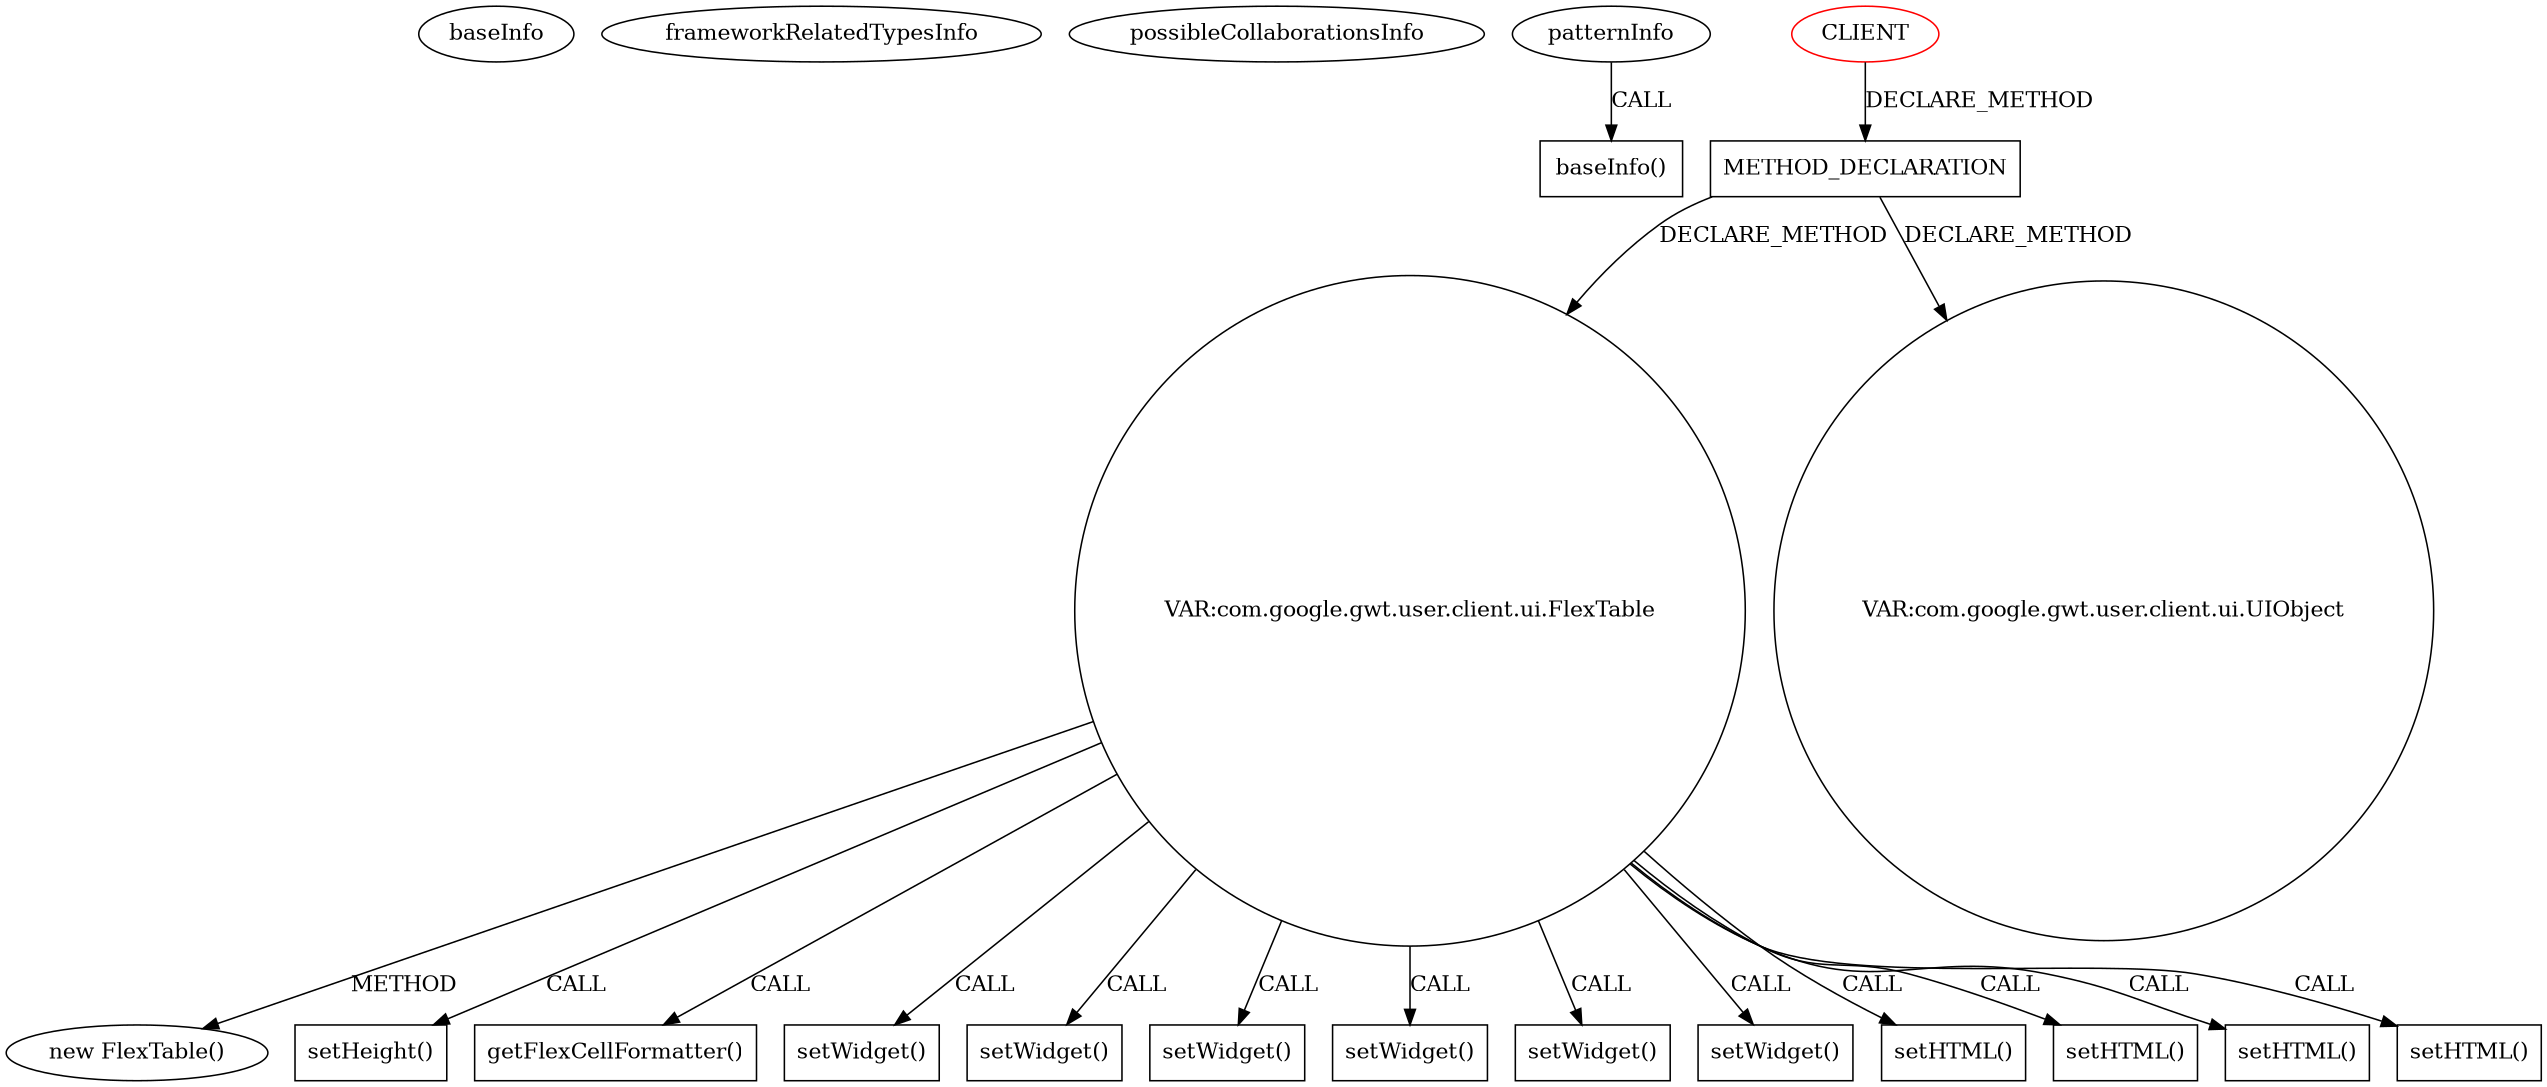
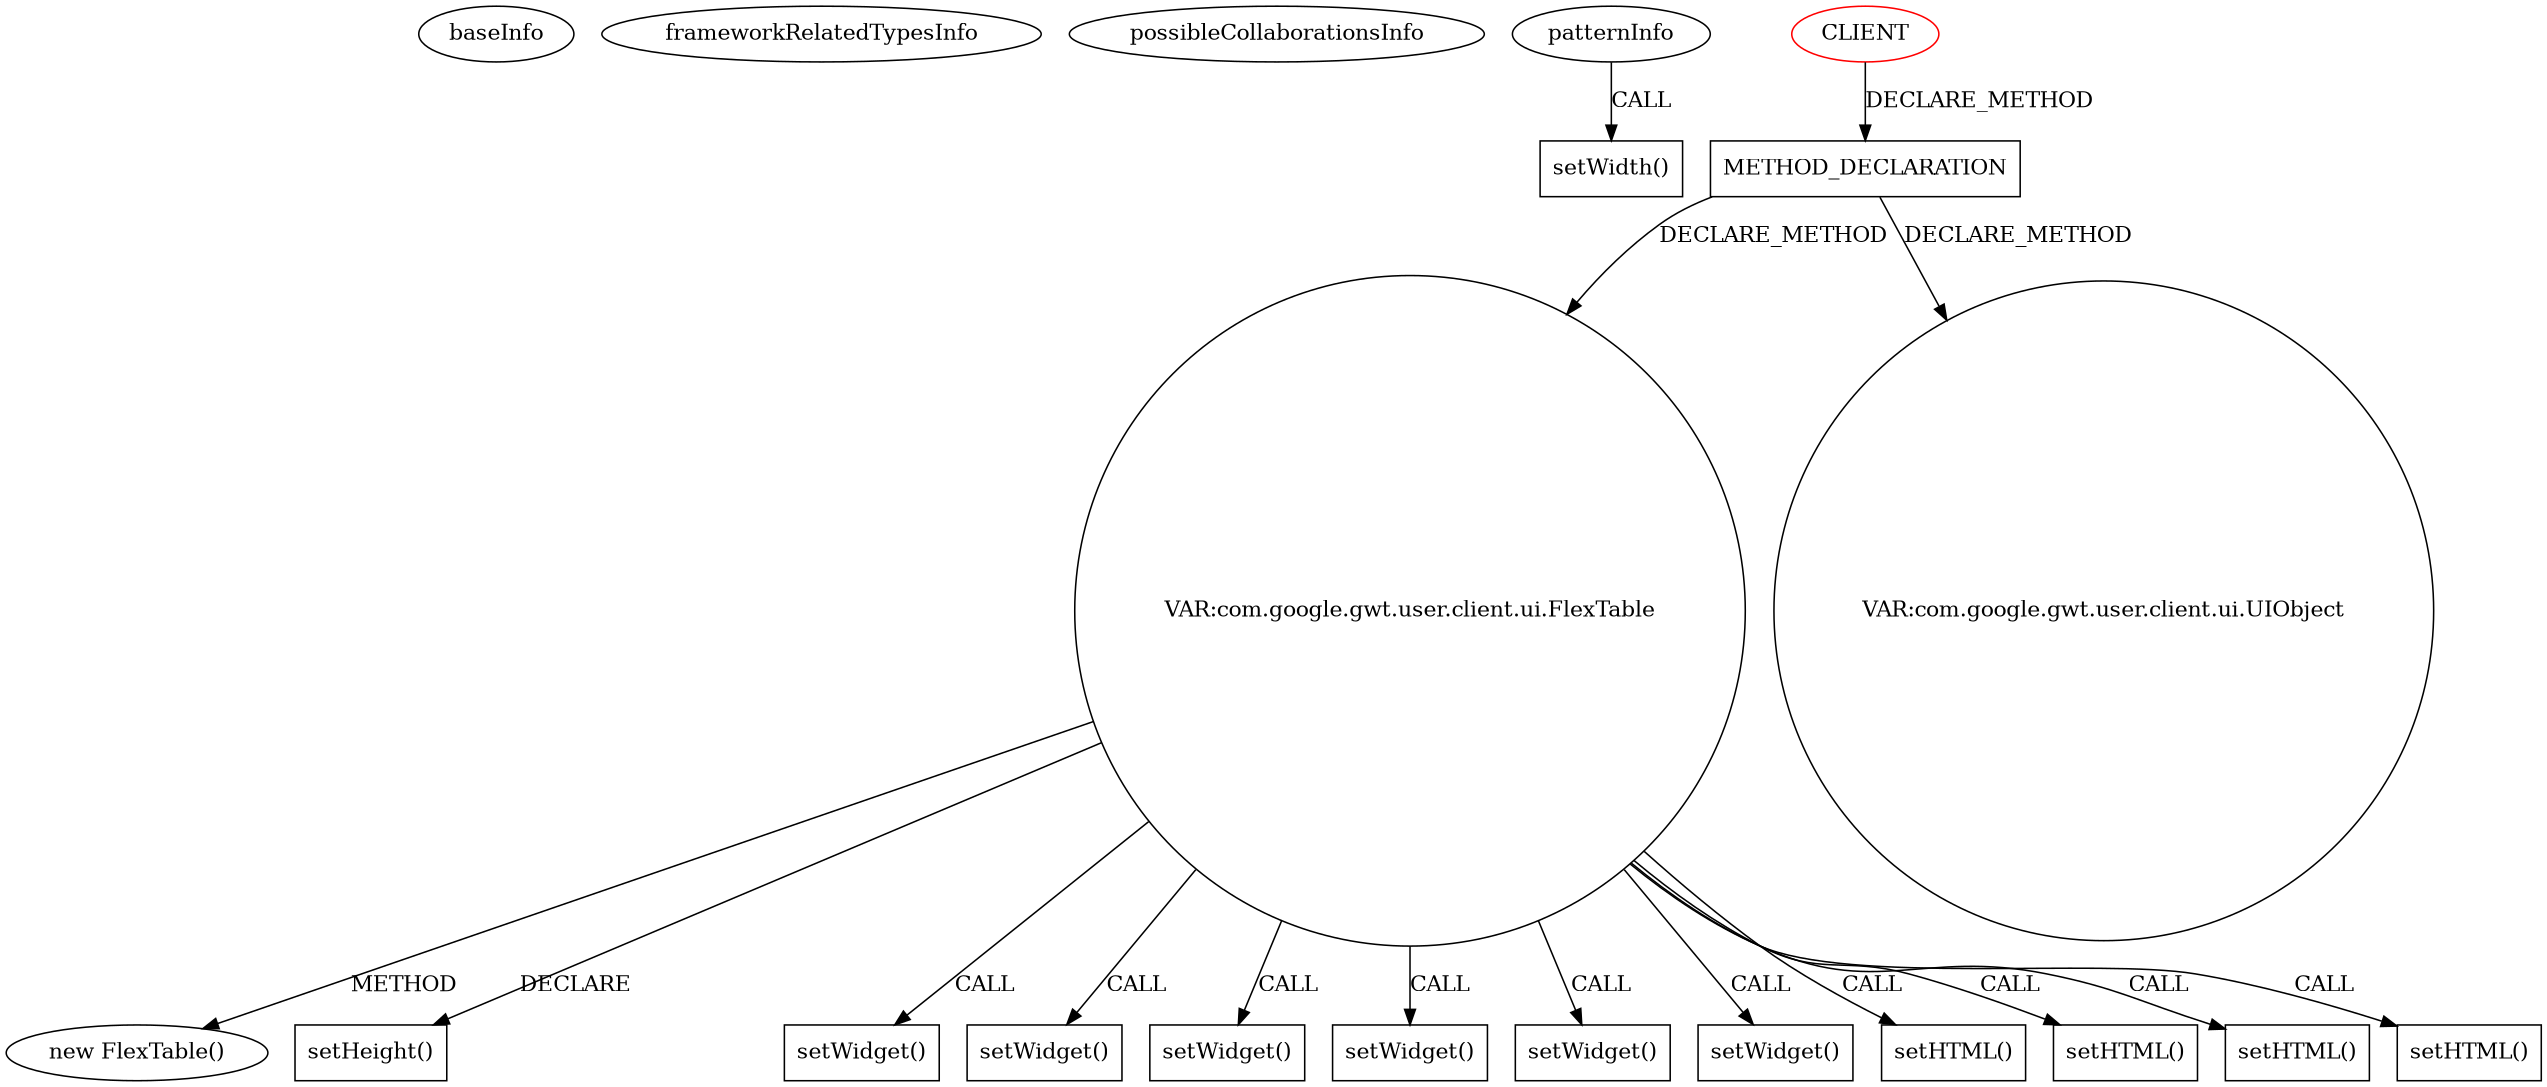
node "baseInfo()": label "baseInfo()" -> "setWidth()"
edge "VAR:com.google.gwt.user.client.ui.FlexTable" -> "setHeight()": label "CALL" -> "DECLARE"
node "getFlexCellFormatter()": removed
